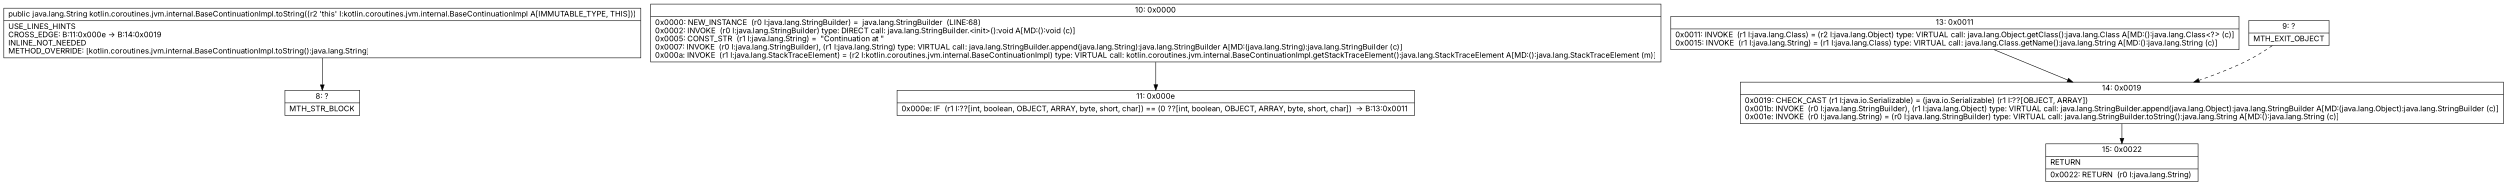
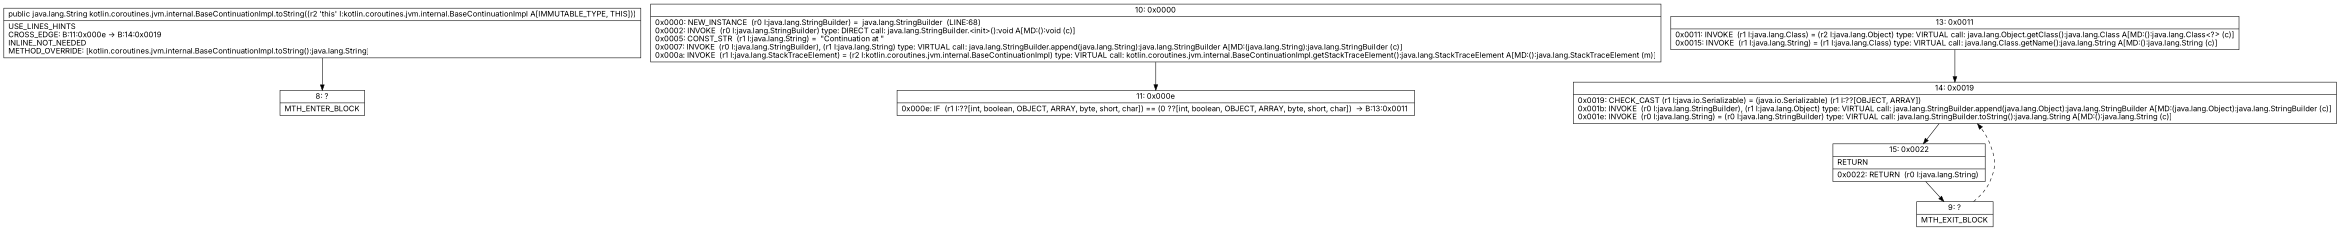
node "9: ?": text "MTH_EXIT_OBJECT" -> "MTH_EXIT_BLOCK"
node "8: ?": text "MTH_STR_BLOCK" -> "MTH_ENTER_BLOCK"
edge "15: 0x0022" -> "9: ?": added
